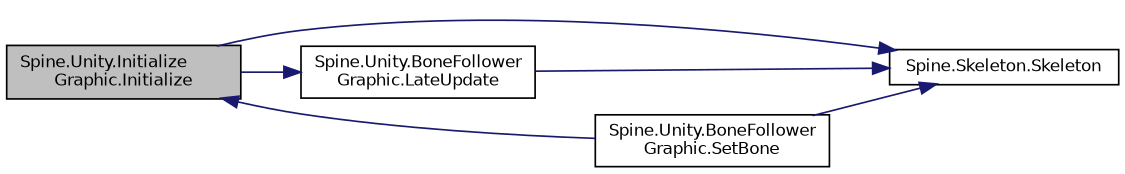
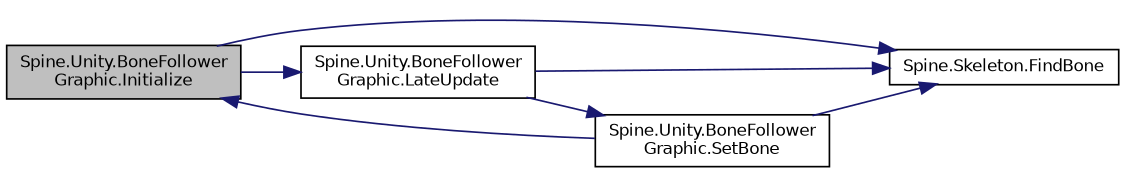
node "Spine.Skeleton.Skeleton": label "Spine.Skeleton.Skeleton" -> "Spine.Skeleton.FindBone"
node "Spine.Unity.Initialize Graphic.Initialize": label "Spine.Unity.Initialize Graphic.Initialize" -> "Spine.Unity.BoneFollower Graphic.Initialize"
edge "Spine.Unity.BoneFollower Graphic.LateUpdate" -> "Spine.Unity.BoneFollower Graphic.SetBone": added
